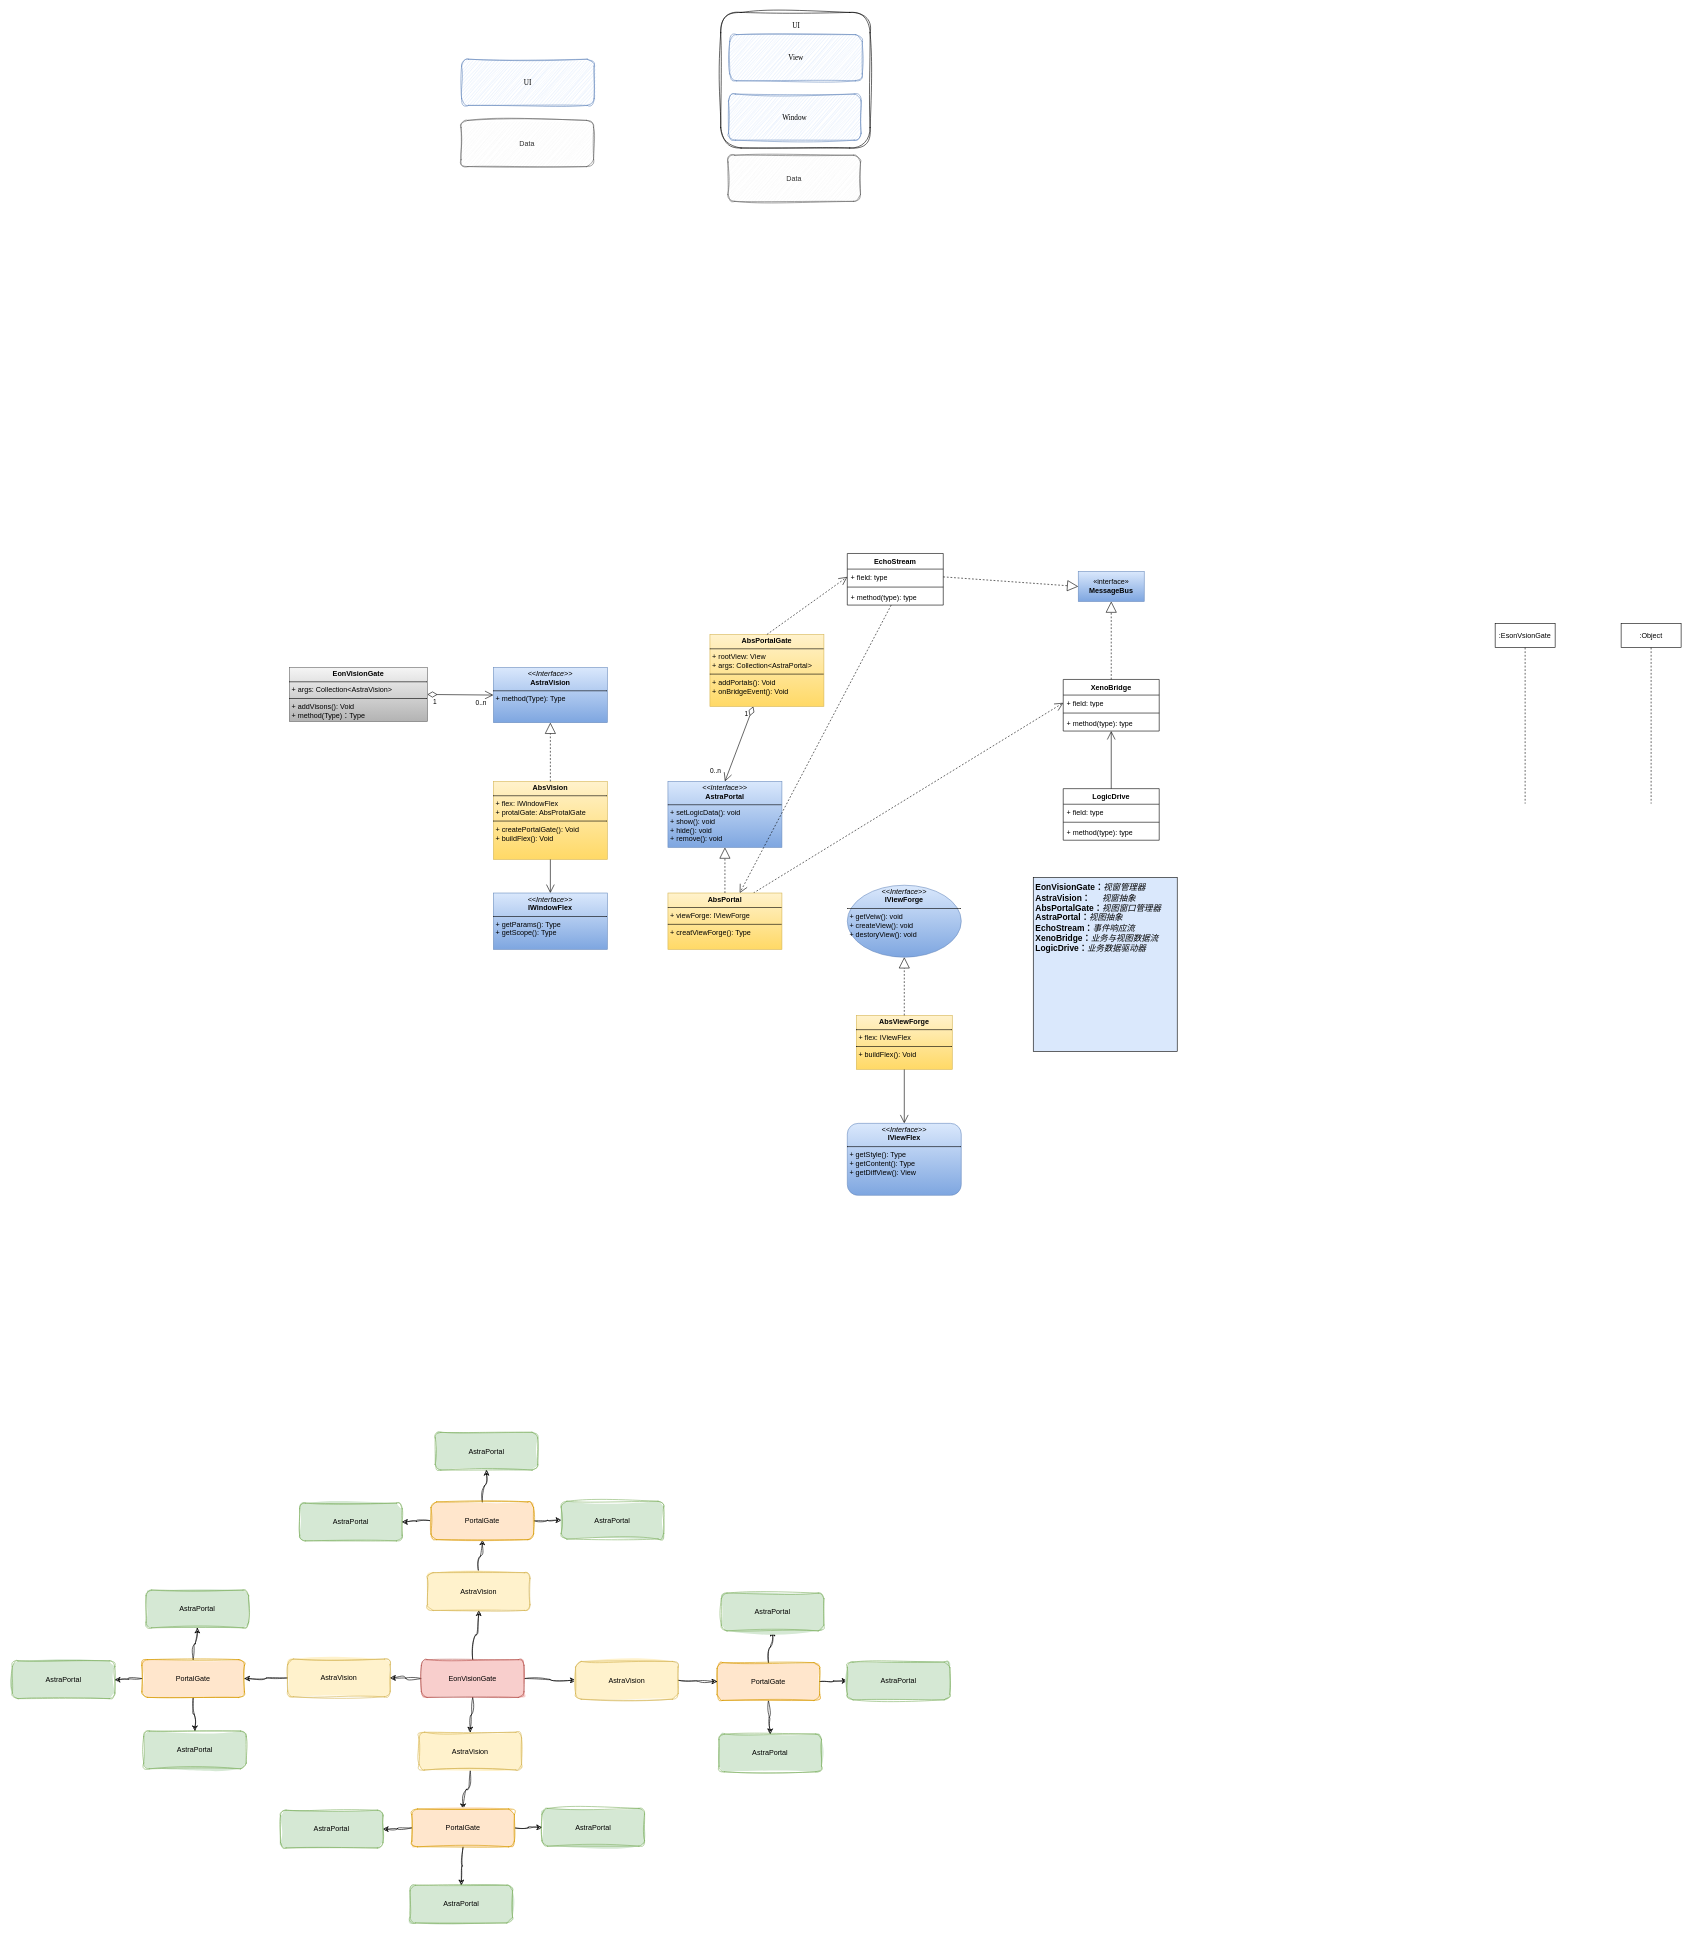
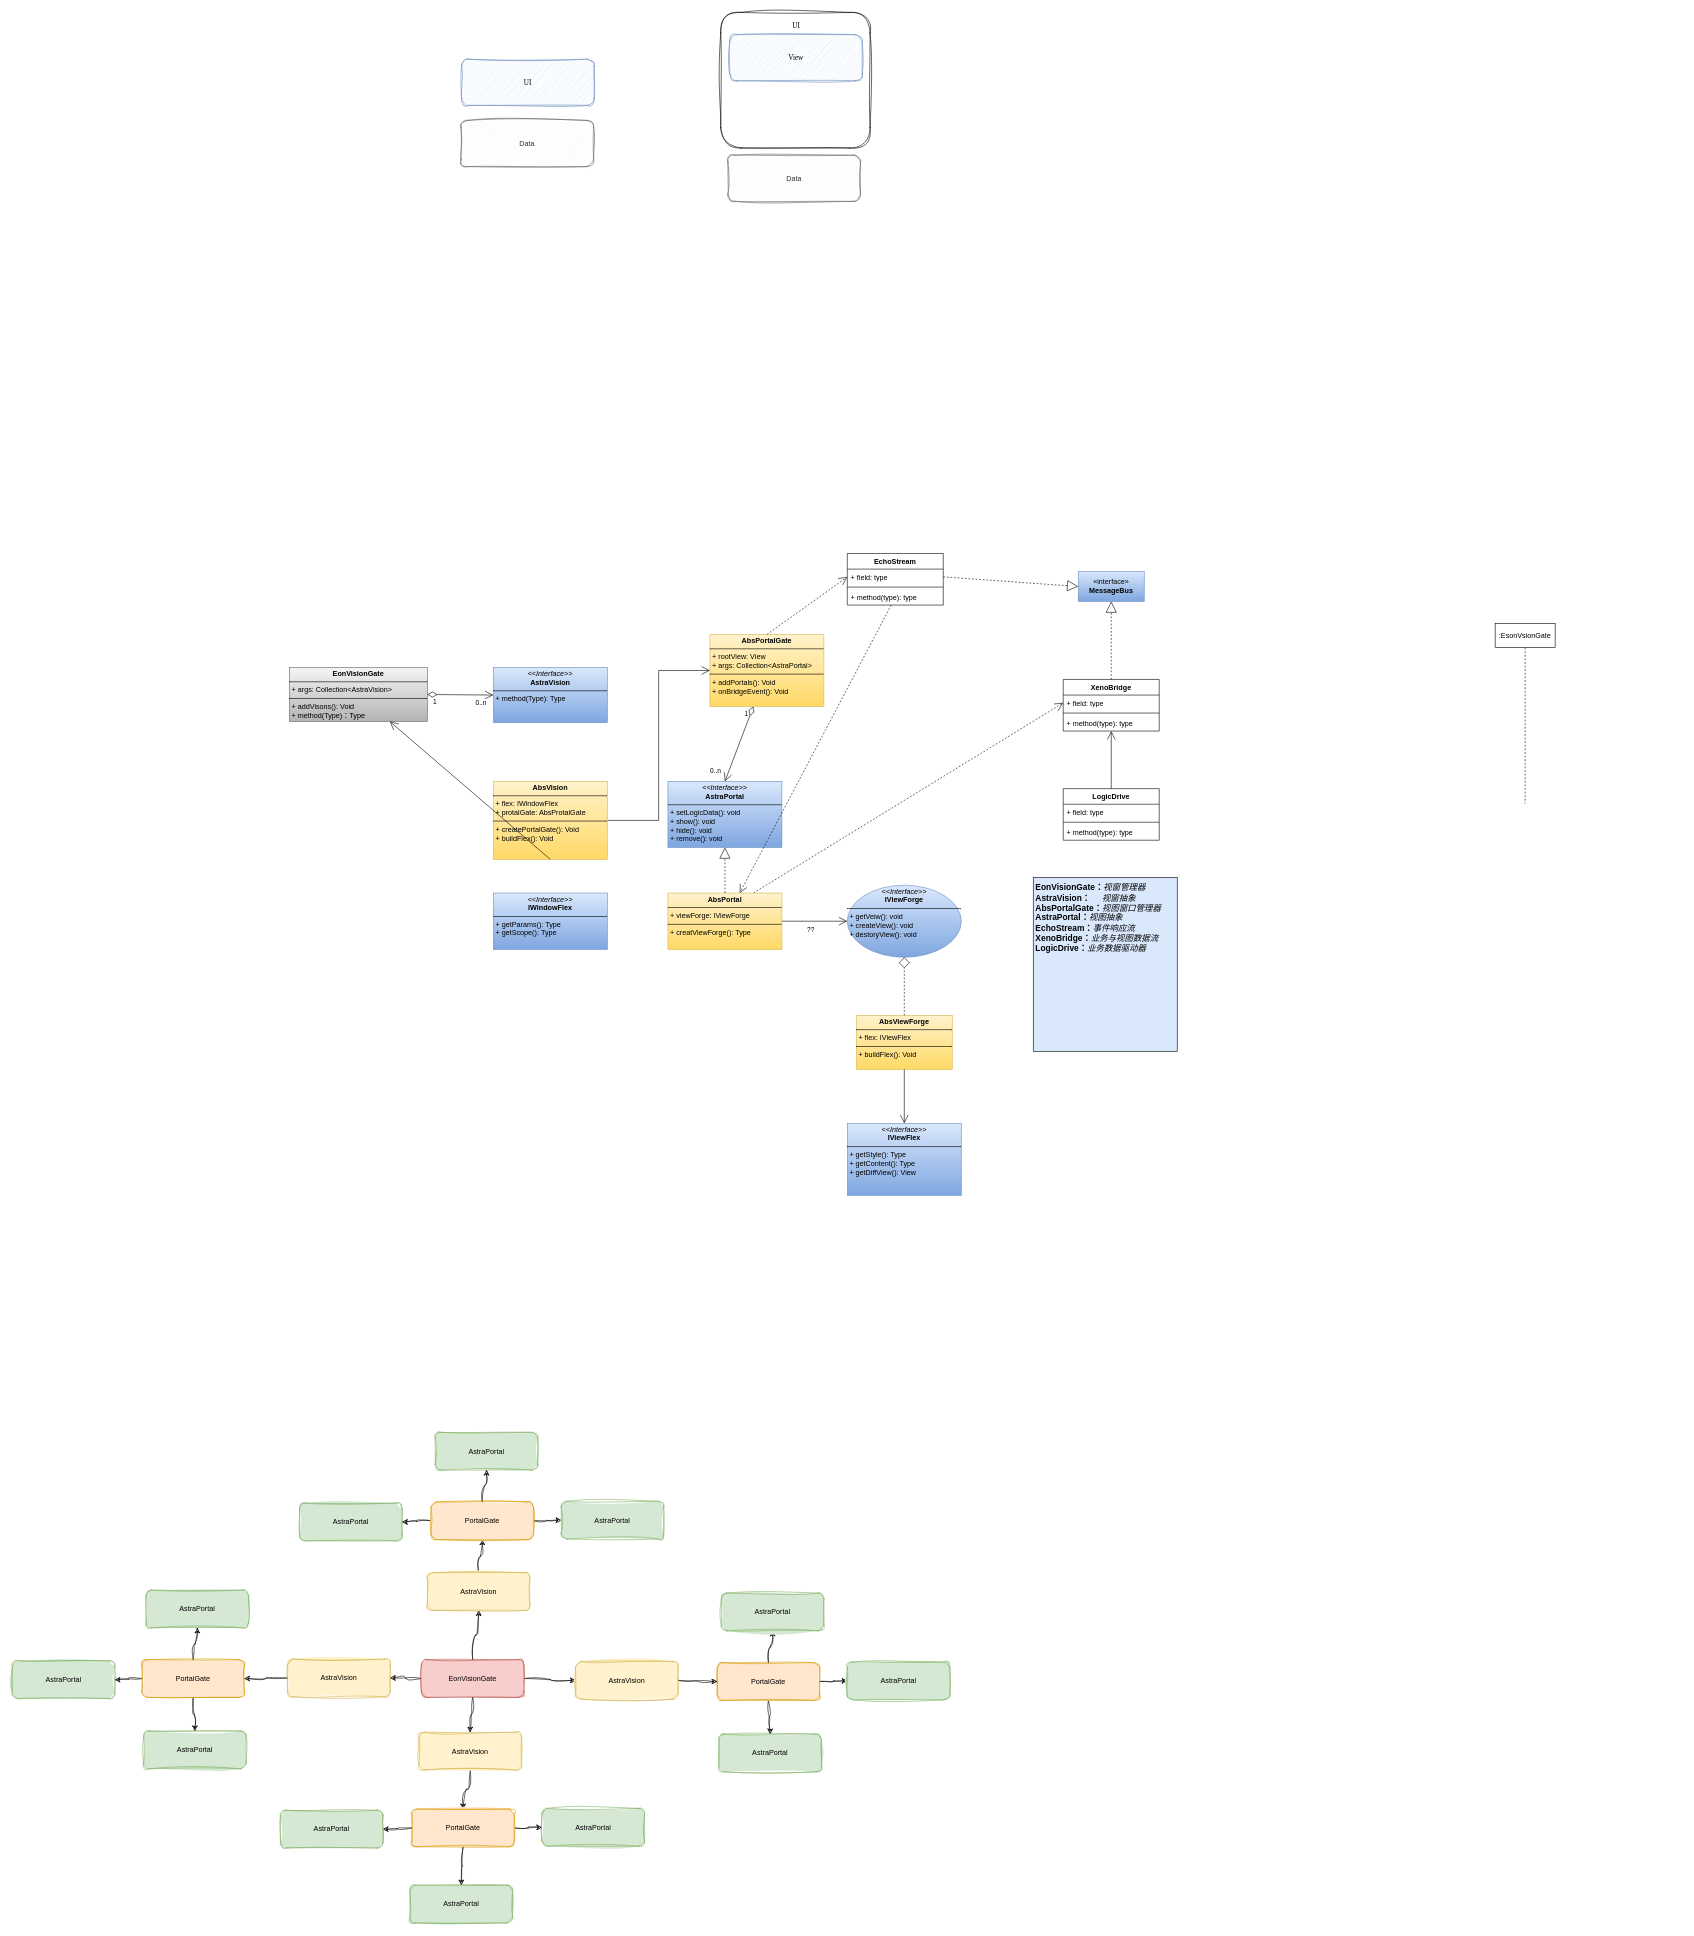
node "Window": removed
node ":Object": removed
edge "AbsVision + flex: IWindowFlex + protalGate: AbsProtalGate + createPortalGate(): Void + buildFlex(): Void" -> "AbsPortalGate + rootView: View + args: Collection<AstraPortal> + addPortals(): Void + onBridgeEvent(): Void": added
edge "AbsVision + flex: IWindowFlex + protalGate: AbsProtalGate + createPortalGate(): Void + buildFlex(): Void" -> "<<Interface>> AstraVision + method(Type): Type": removed
edge "AbsVision + flex: IWindowFlex + protalGate: AbsProtalGate + createPortalGate(): Void + buildFlex(): Void" -> "<<Interface>> IWindowFlex + getParams(): Type + getScope(): Type": now "AbsVision + flex: IWindowFlex + protalGate: AbsProtalGate + createPortalGate(): Void + buildFlex(): Void" -> "EonVisionGate + args: Collection<AstraVision> + addVisons(): Void + method(Type)：Type"
edge "AbsPortal + viewForge: IViewForge + creatViewForge(): Type" -> "<<Interface>> IViewForge + getVeiw(): void + createView(): void + destoryView(): void": added, label "??"
edge "AbsViewForge + flex: IViewFlex + buildFlex(): Void" -> "<<Interface>> IViewForge + getVeiw(): void + createView(): void + destoryView(): void": arrowhead block -> diamond
node "<<Interface>> IViewFlex + getStyle(): Type + getContent(): Type + getDiffView(): View": shape rounded rectangle -> rectangle
